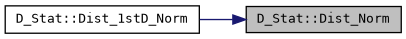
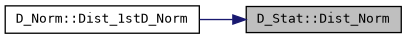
node "D_Stat::Dist_1stD_Norm": label "D_Stat::Dist_1stD_Norm" -> "D_Norm::Dist_1stD_Norm"
